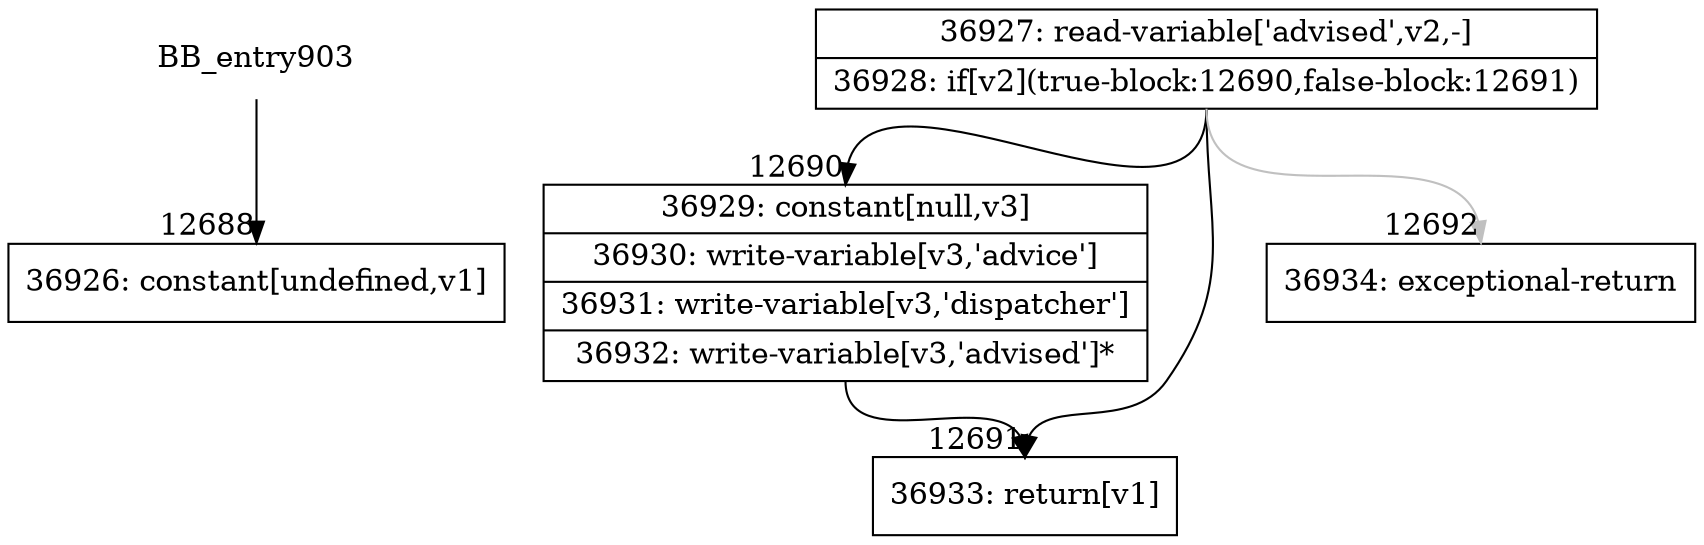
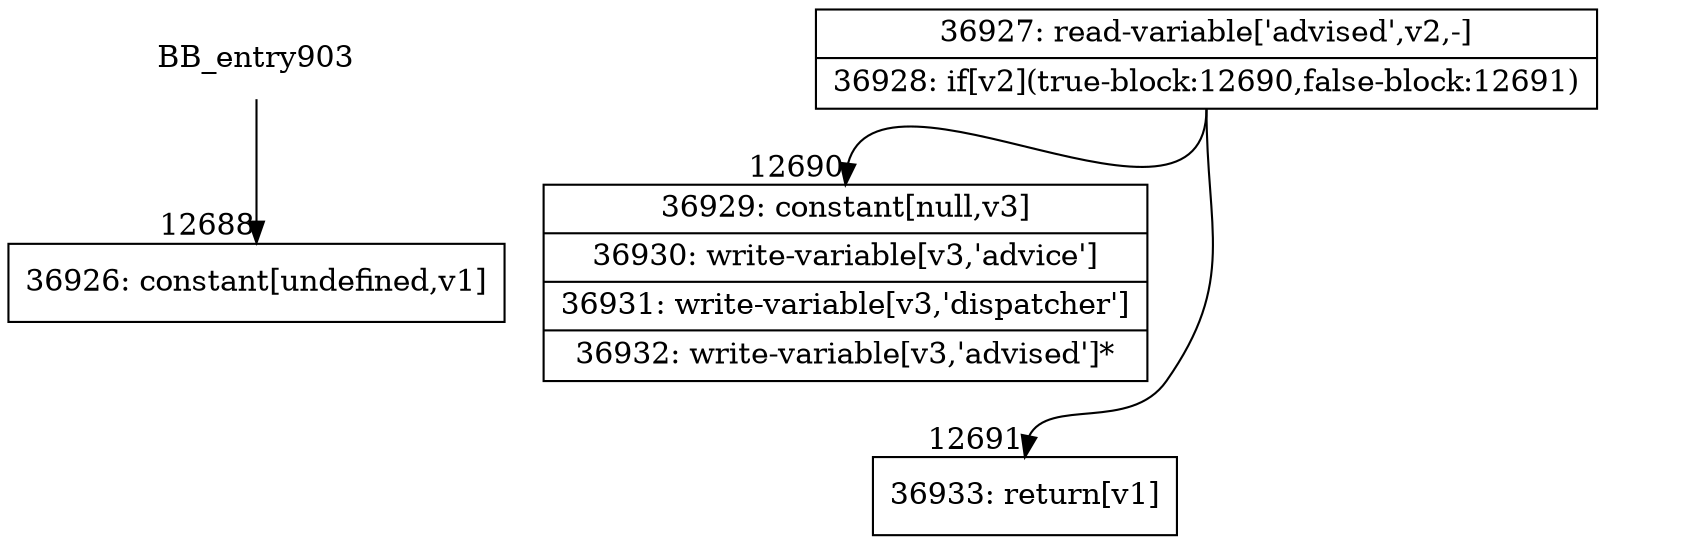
node "36934: exceptional-return": removed
edge "36929: constant[null,v3]" -> "36933: return[v1]": removed
